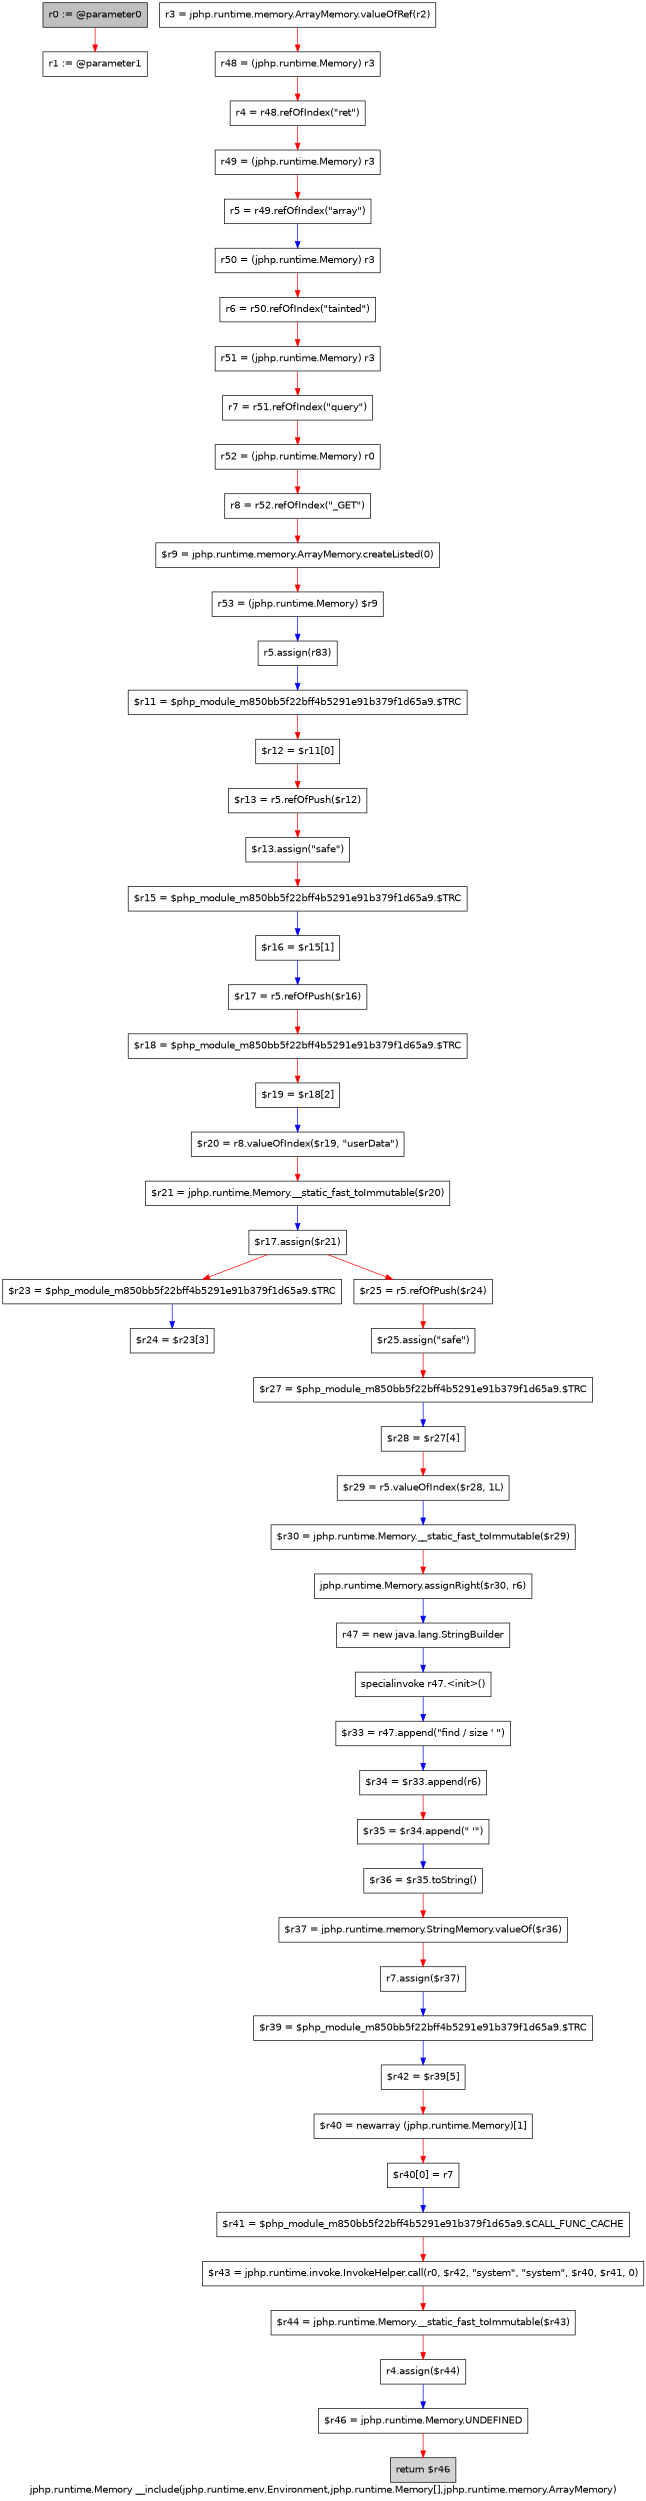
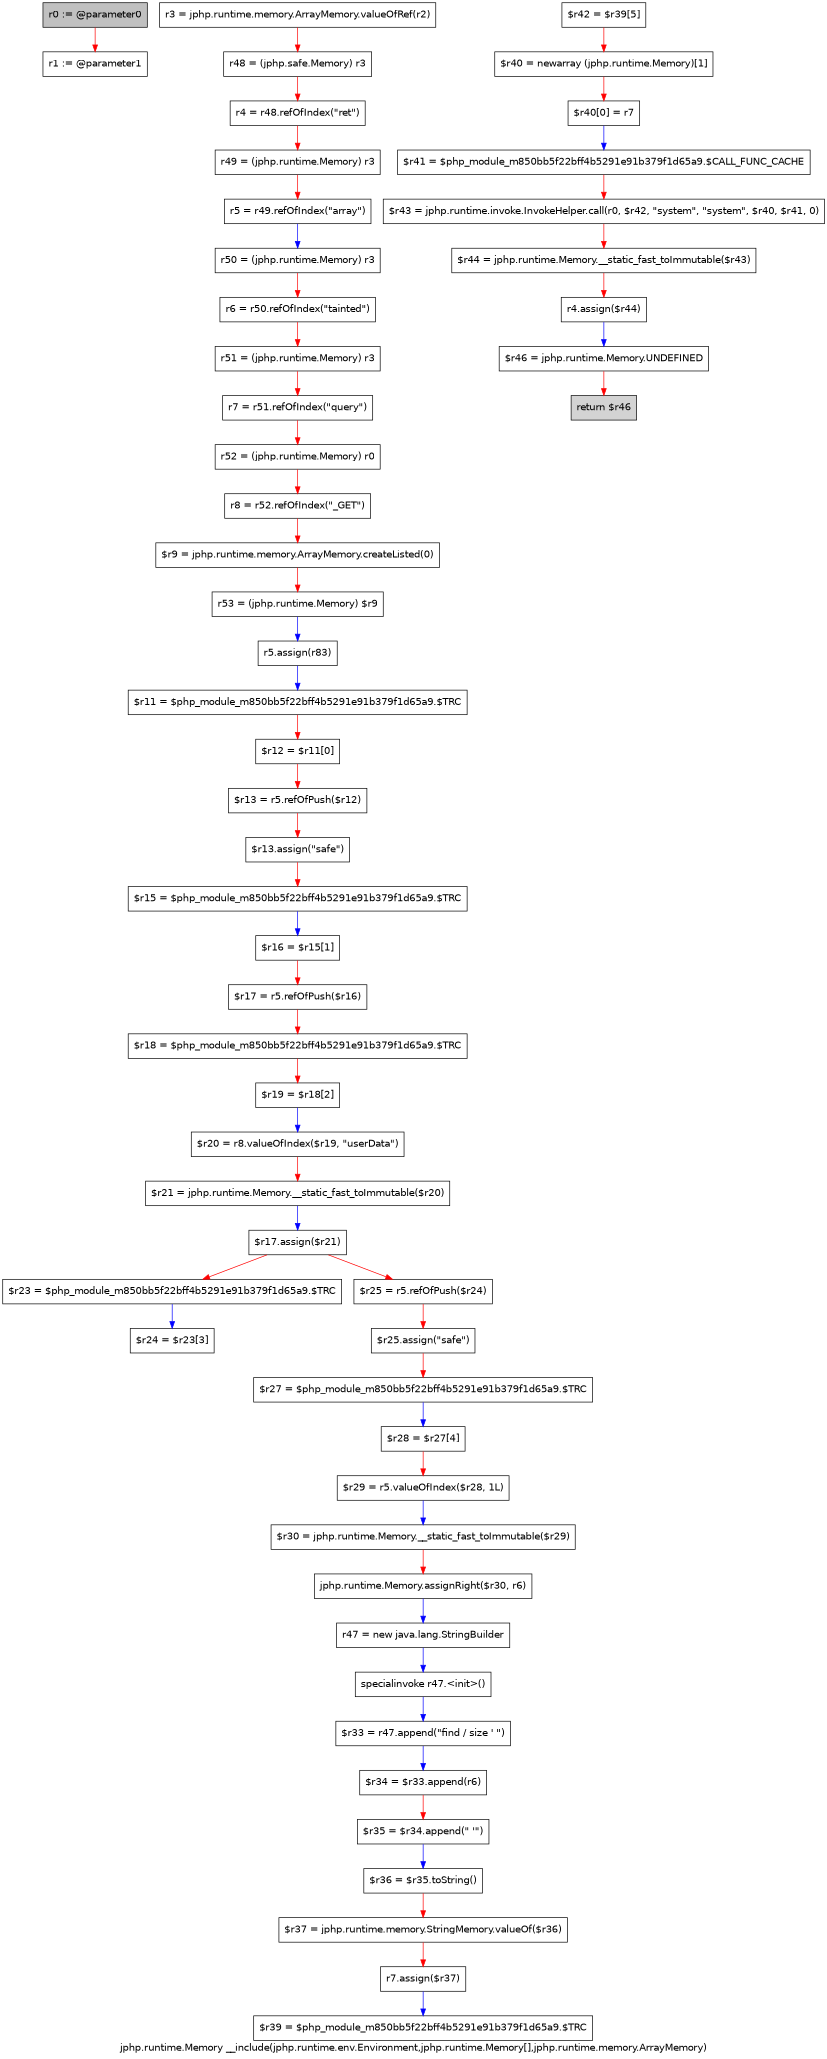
node "r48 = (jphp.runtime.Memory) r3": label "r48 = (jphp.runtime.Memory) r3" -> "r48 = (jphp.safe.Memory) r3"
edge "$r16 = $r15[1]" -> "$r17 = r5.refOfPush($r16)": color blue -> red
edge "$r39 = $php_module_m850bb5f22bff4b5291e91b379f1d65a9.$TRC" -> "$r42 = $r39[5]": removed
